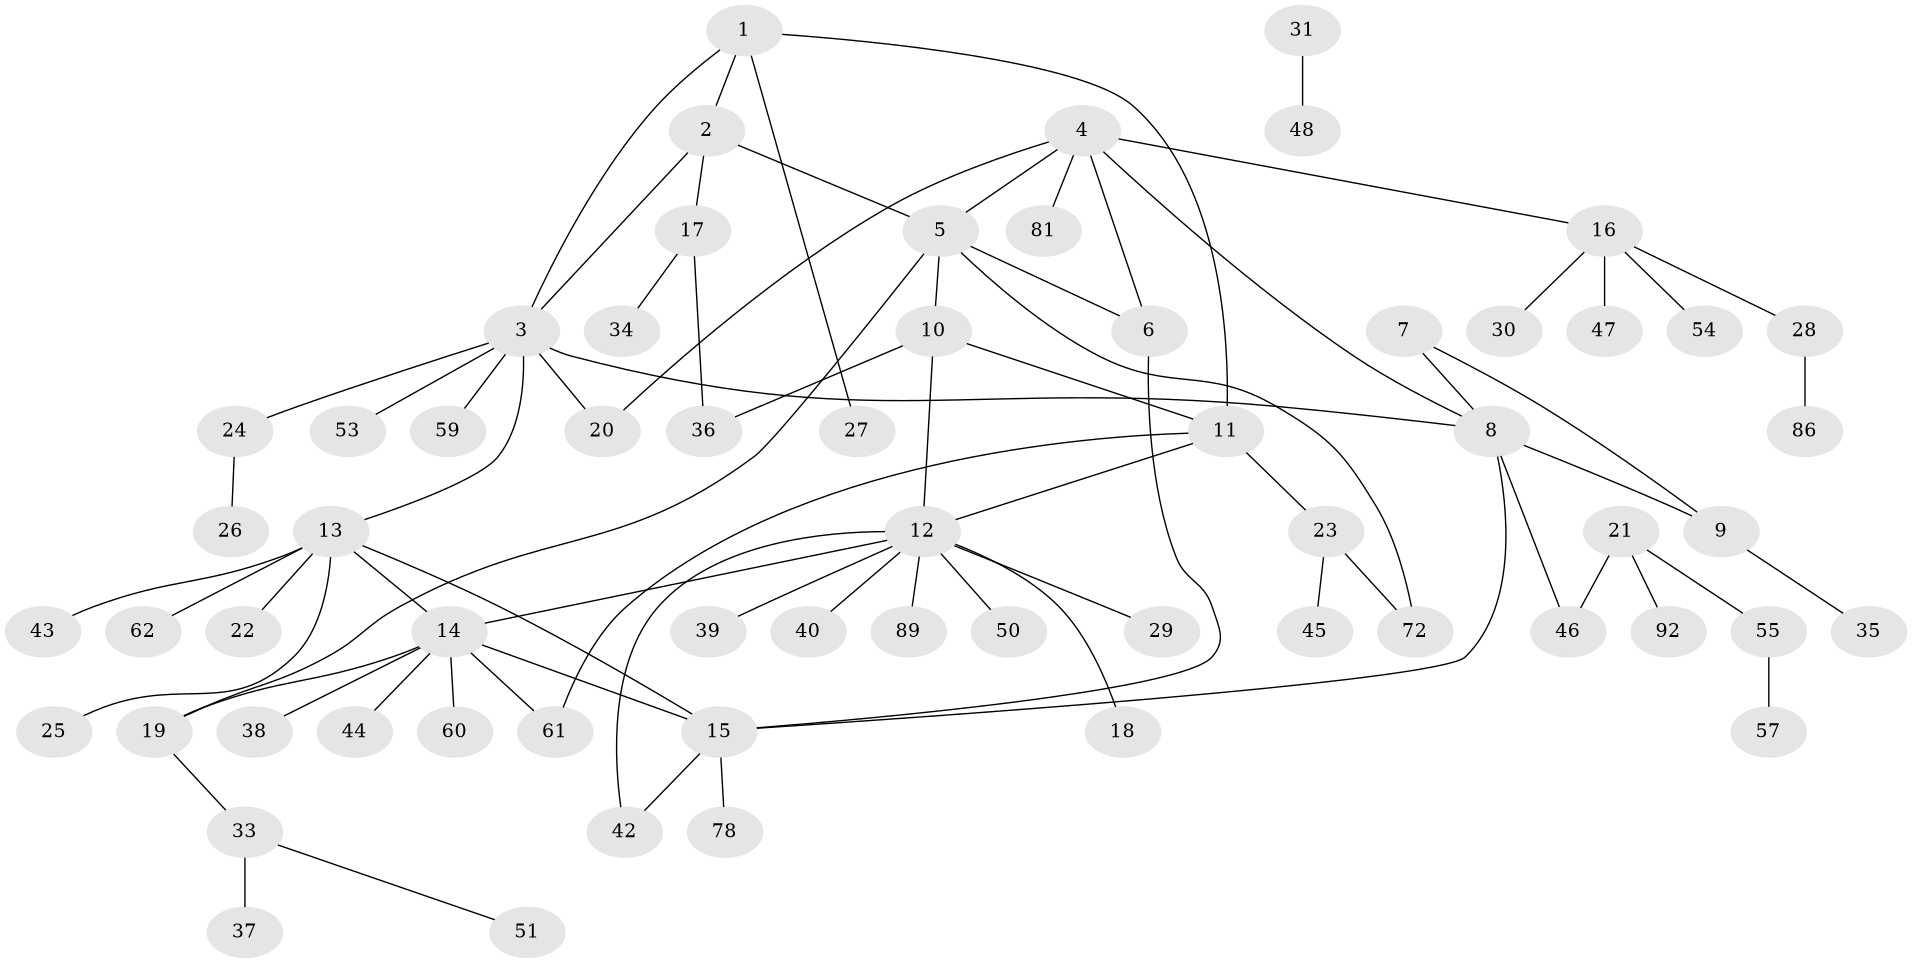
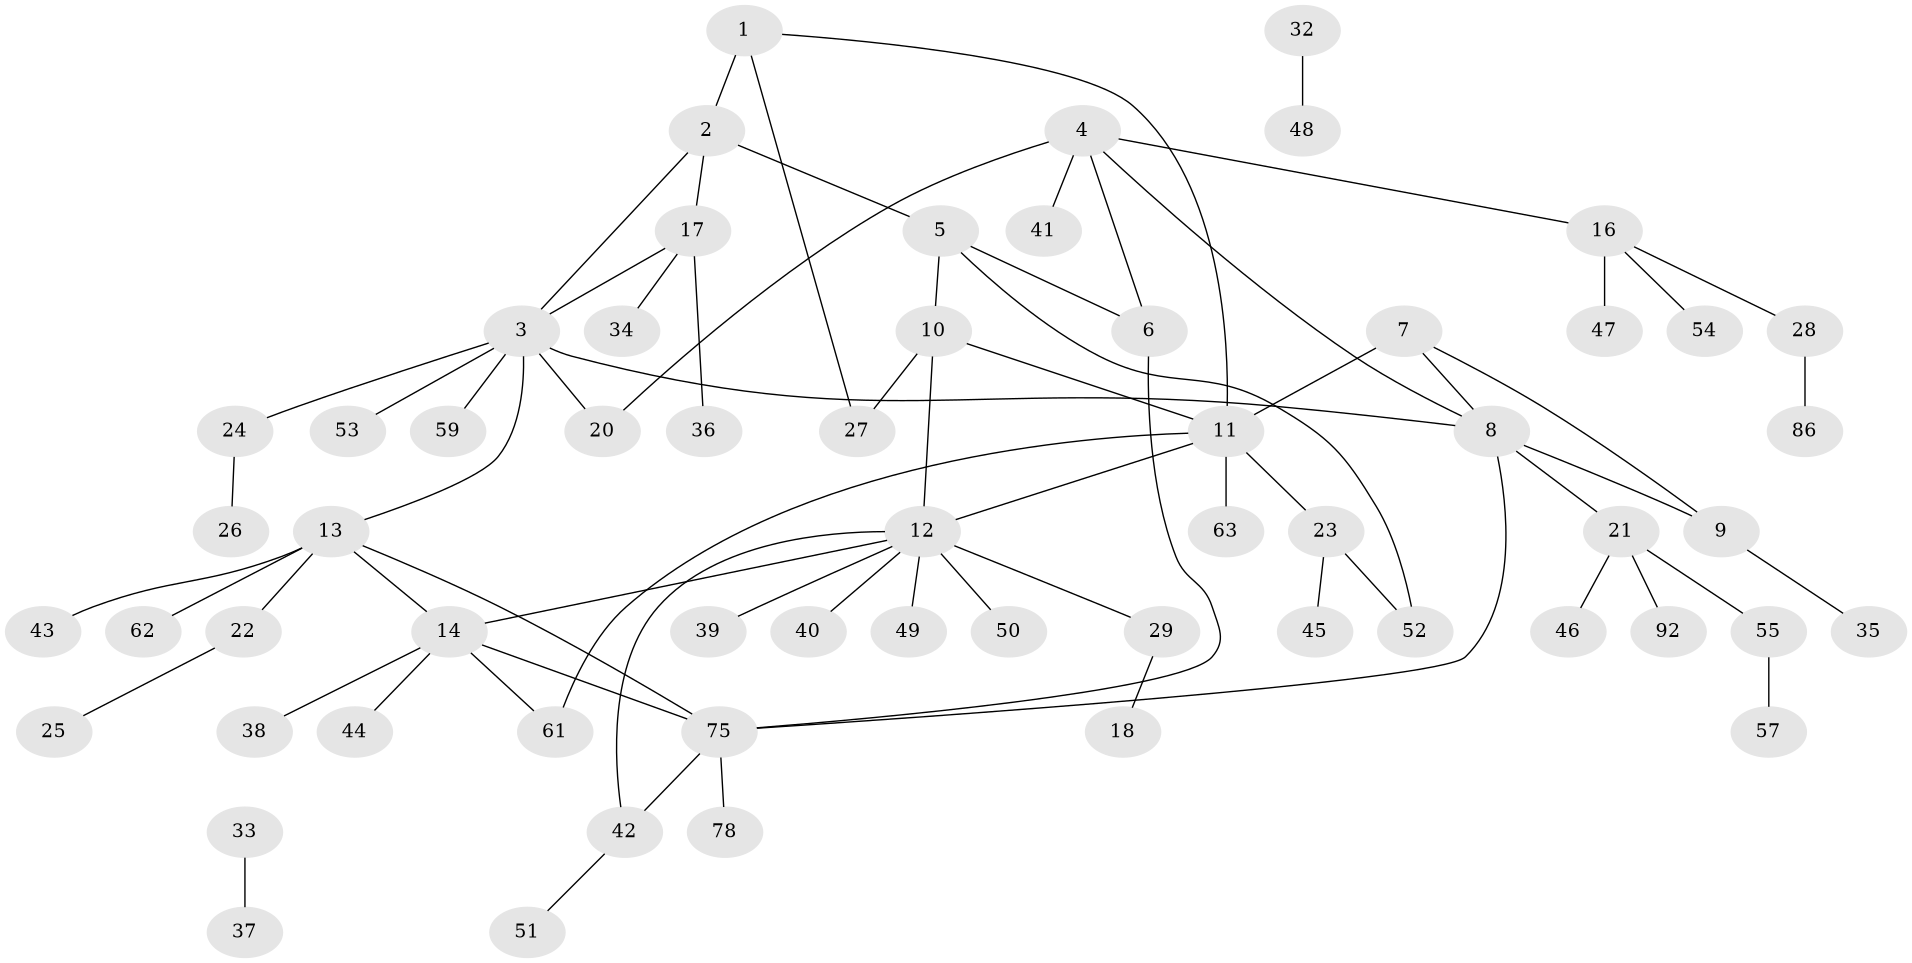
node "31": label "31" -> "32"
edge "1" -- "3": now "17" -- "3"
edge "4" -- "5": removed
node "81": label "81" -> "41"
node "30": removed
edge "10" -- "36": now "10" -- "27"
edge "7" -- "11": added
edge "8" -- "46": now "8" -- "21"
node "63": added
edge "12" -- "18": now "29" -- "18"
node "89": label "89" -> "49"
node "72": label "72" -> "52"
edge "13" -- "25": now "22" -- "25"
node "19": removed
node "60": removed
node "15": label "15" -> "75"
edge "33" -- "51": now "42" -- "51"
